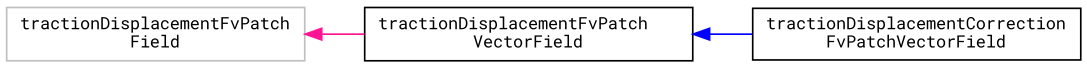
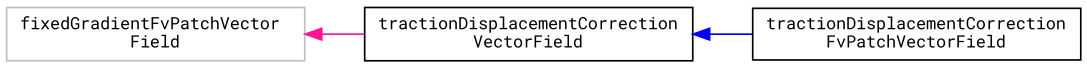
node "tractionDisplacementFvPatch Field": label "tractionDisplacementFvPatch Field" -> "fixedGradientFvPatchVector Field"
node "tractionDisplacementFvPatch VectorField": label "tractionDisplacementFvPatch VectorField" -> "tractionDisplacementCorrection VectorField"
